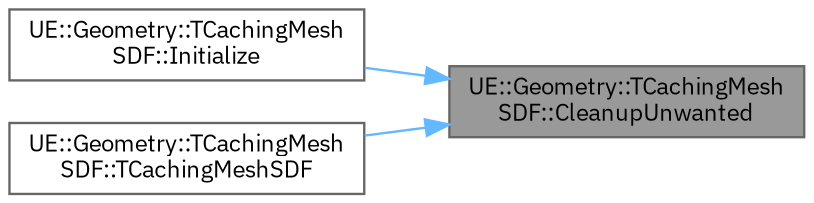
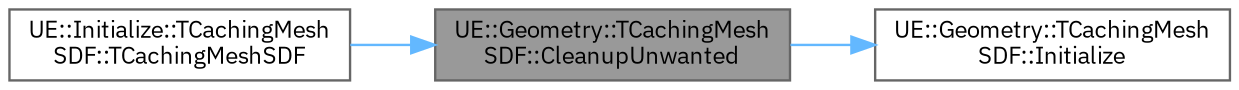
edge "UE::Geometry::TCachingMesh SDF::Initialize" -> "UE::Geometry::TCachingMesh SDF::CleanupUnwanted": reversed
node "UE::Geometry::TCachingMesh SDF::TCachingMeshSDF": label "UE::Geometry::TCachingMesh SDF::TCachingMeshSDF" -> "UE::Initialize::TCachingMesh SDF::TCachingMeshSDF"
